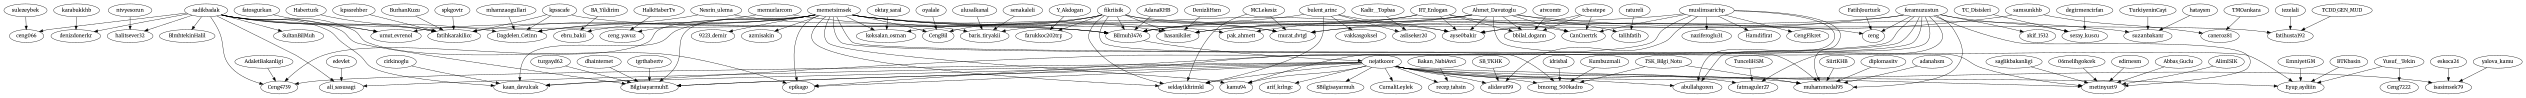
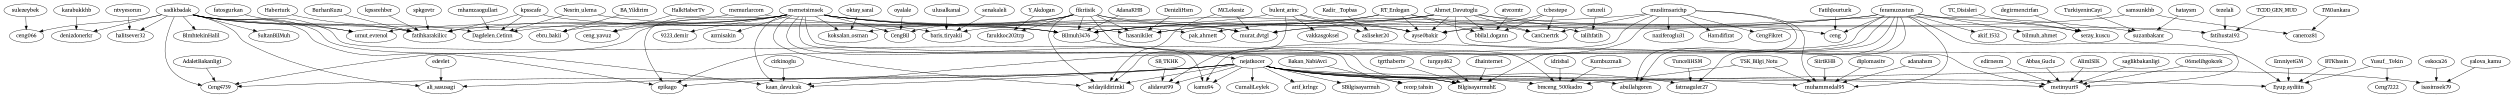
node "bilmuh_ahmet": added
edge "memetsimsek" -> "muhammedal95": removed
